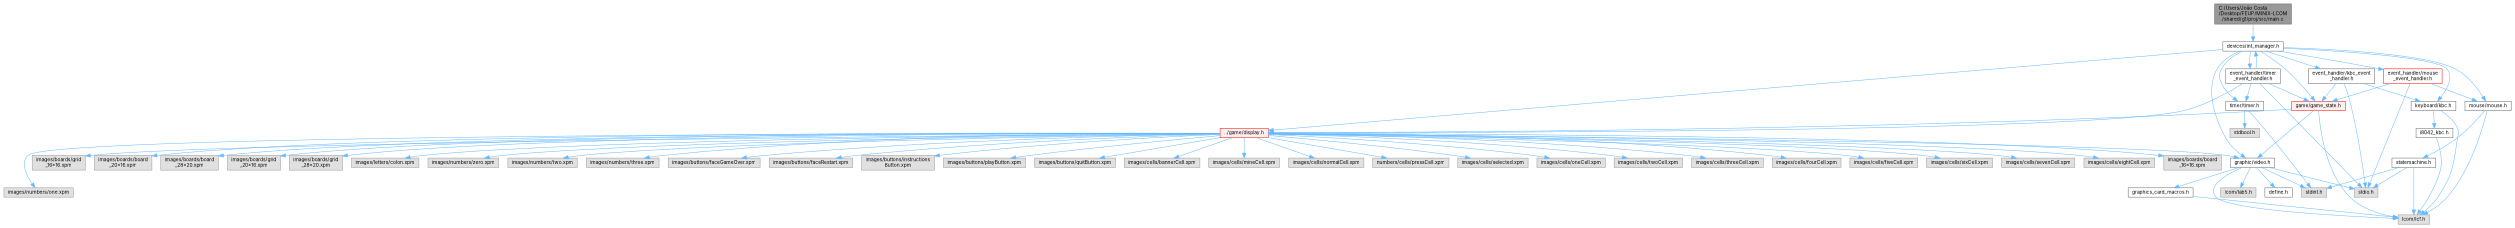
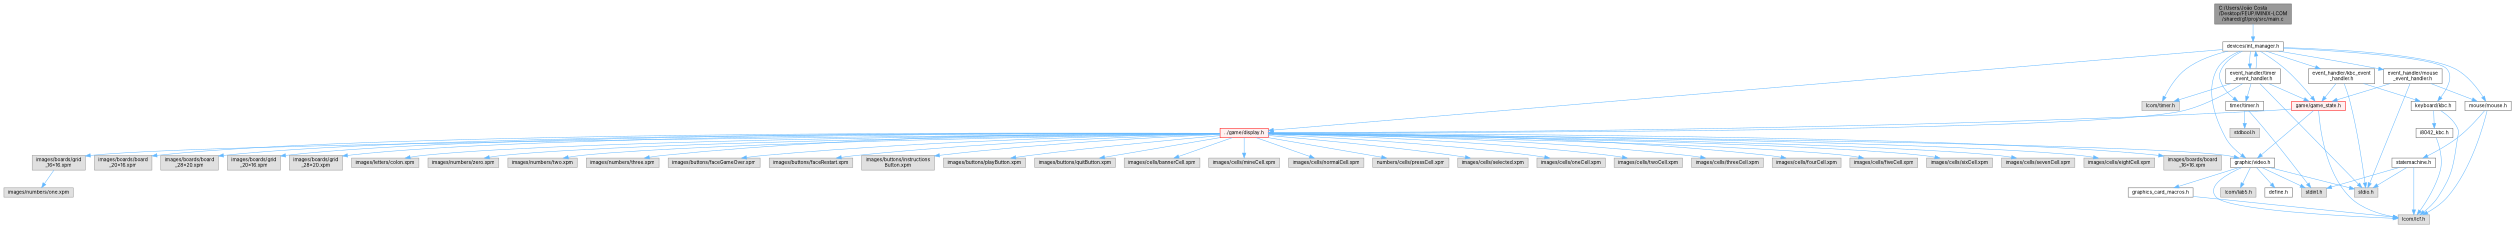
node "event_handler/mouse _event_handler.h": color red -> grey40
node "lcom/timer.h": added
edge "../game/display.h" -> "images/numbers/one.xpm": now "images/boards/grid _16x16.xpm" -> "images/numbers/one.xpm"
